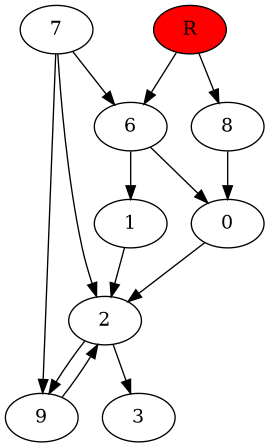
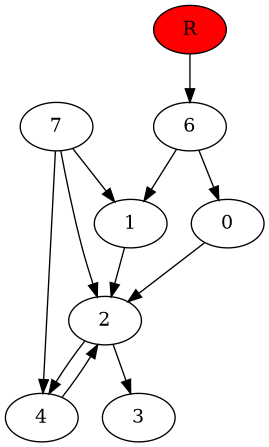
edge "7" -> "6": now "7" -> "1"
node "8": removed
node "9": label "9" -> "4"
